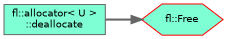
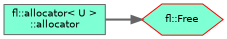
node "fl::allocator< U > ::deallocate": label "fl::allocator< U > ::deallocate" -> "fl::allocator< U > ::allocator"
